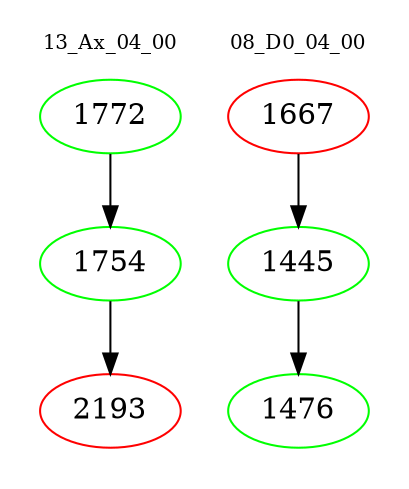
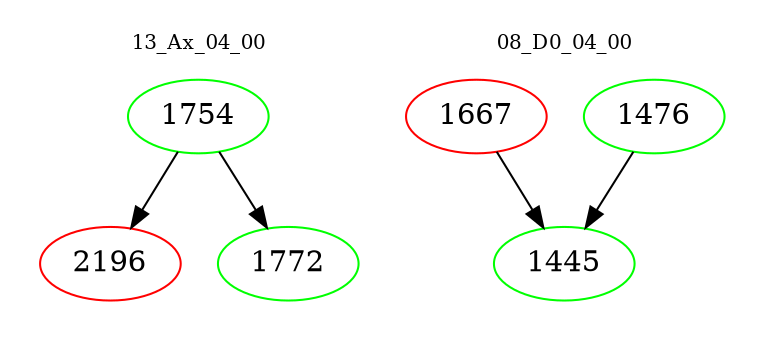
edge "1772" -> "1754": reversed
edge "1445" -> "1476": reversed
node "2193": label "2193" -> "2196"
